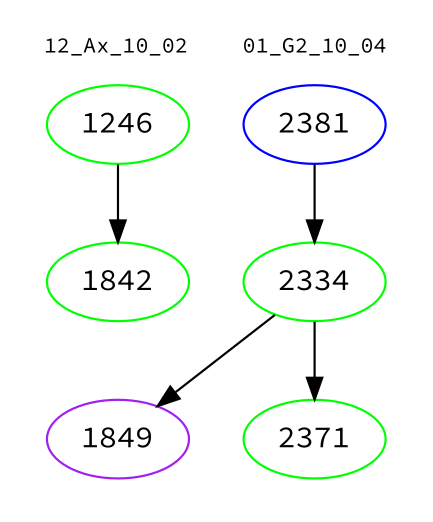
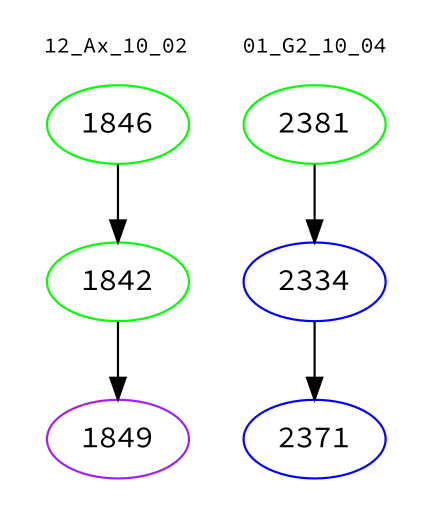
node "1246": label "1246" -> "1846"
node "2381": color blue -> green
node "2334": color green -> blue
edge "2334" -> "1849": now "1842" -> "1849"
node "2371": color green -> blue
